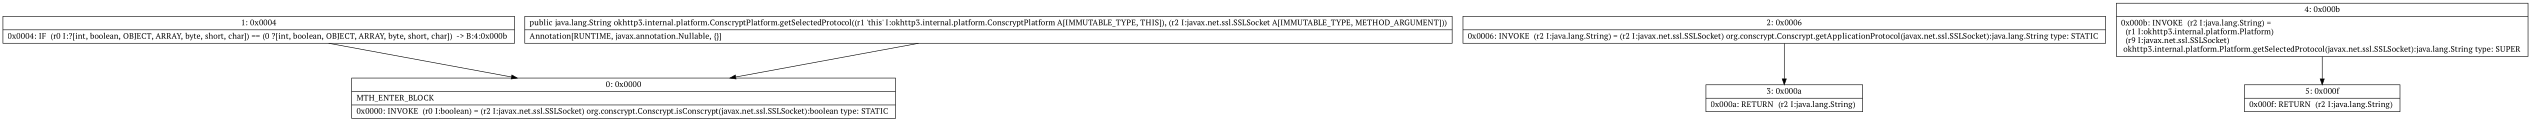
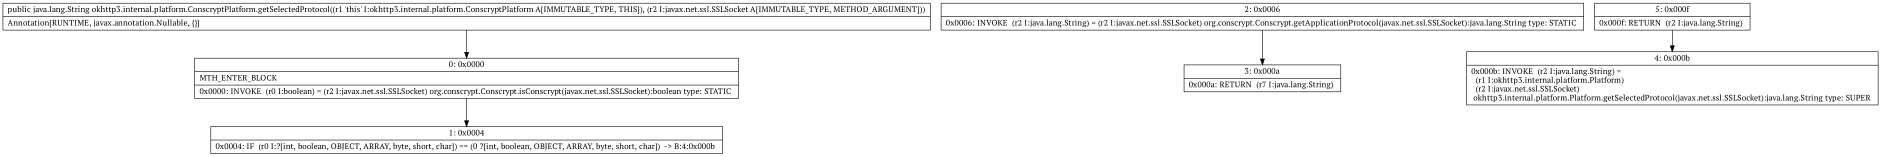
node "4: 0x000b": text "(r9 I:javax.net.ssl.SSLSocket)" -> "(r2 I:javax.net.ssl.SSLSocket)"
edge "1: 0x0004" -> "0: 0x0000": reversed
edge "4: 0x000b" -> "5: 0x000f": reversed
node "3: 0x000a": text "0x000a: RETURN  (r2 I:java.lang.String)" -> "0x000a: RETURN  (r7 I:java.lang.String)"
